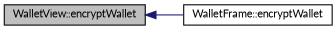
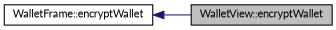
edge "WalletFrame::encryptWallet" -> "WalletView::encryptWallet": reversed
